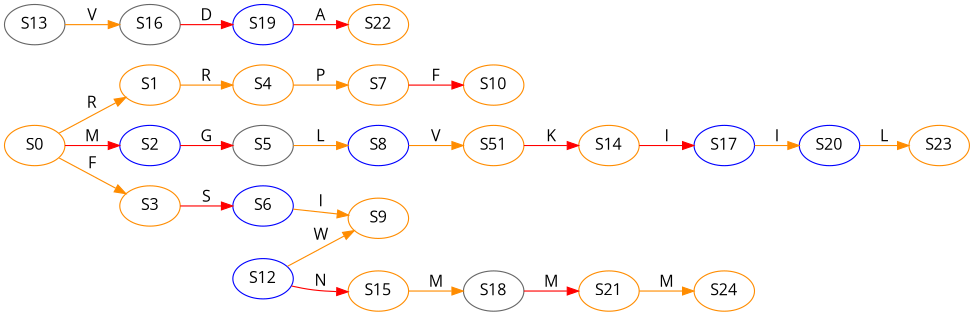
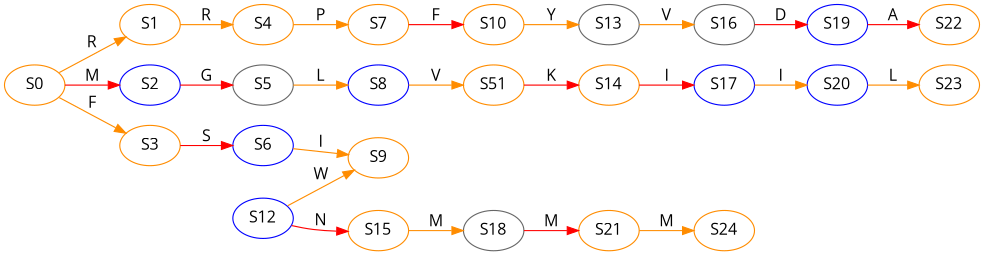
edge "S10" -> "S13": added, label "Y"
